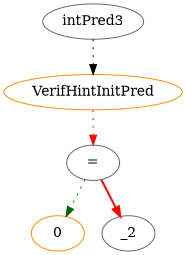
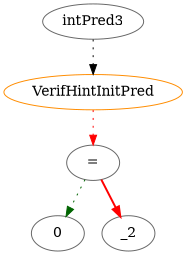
node "0": color darkorange -> gray40
